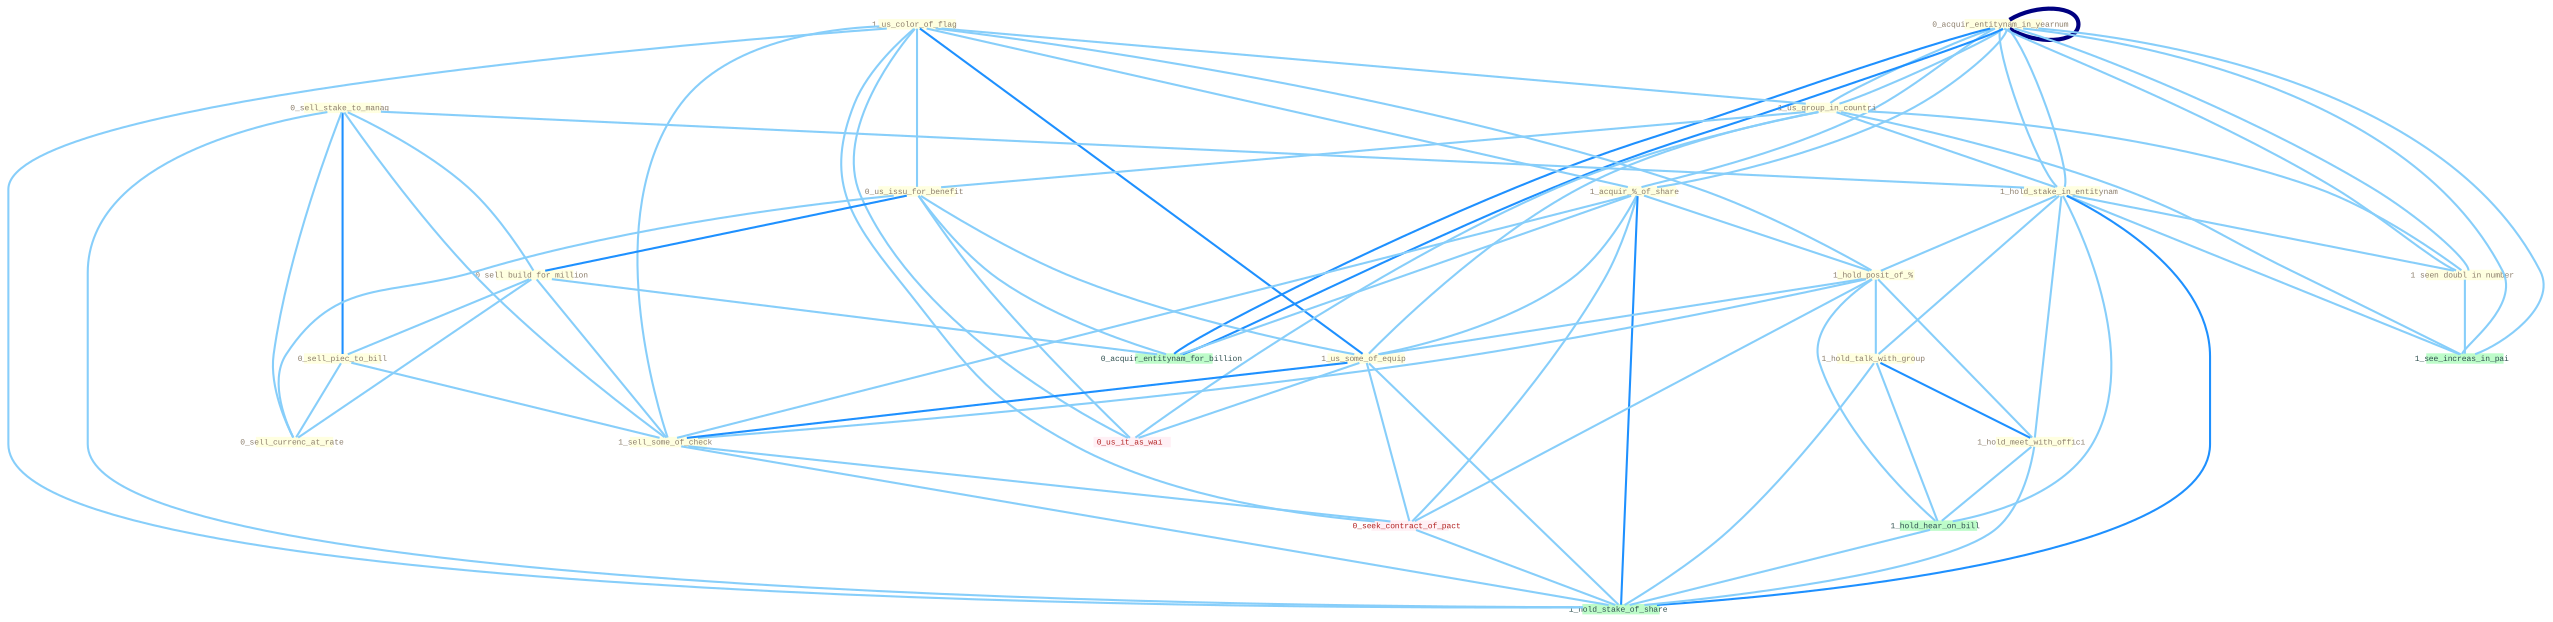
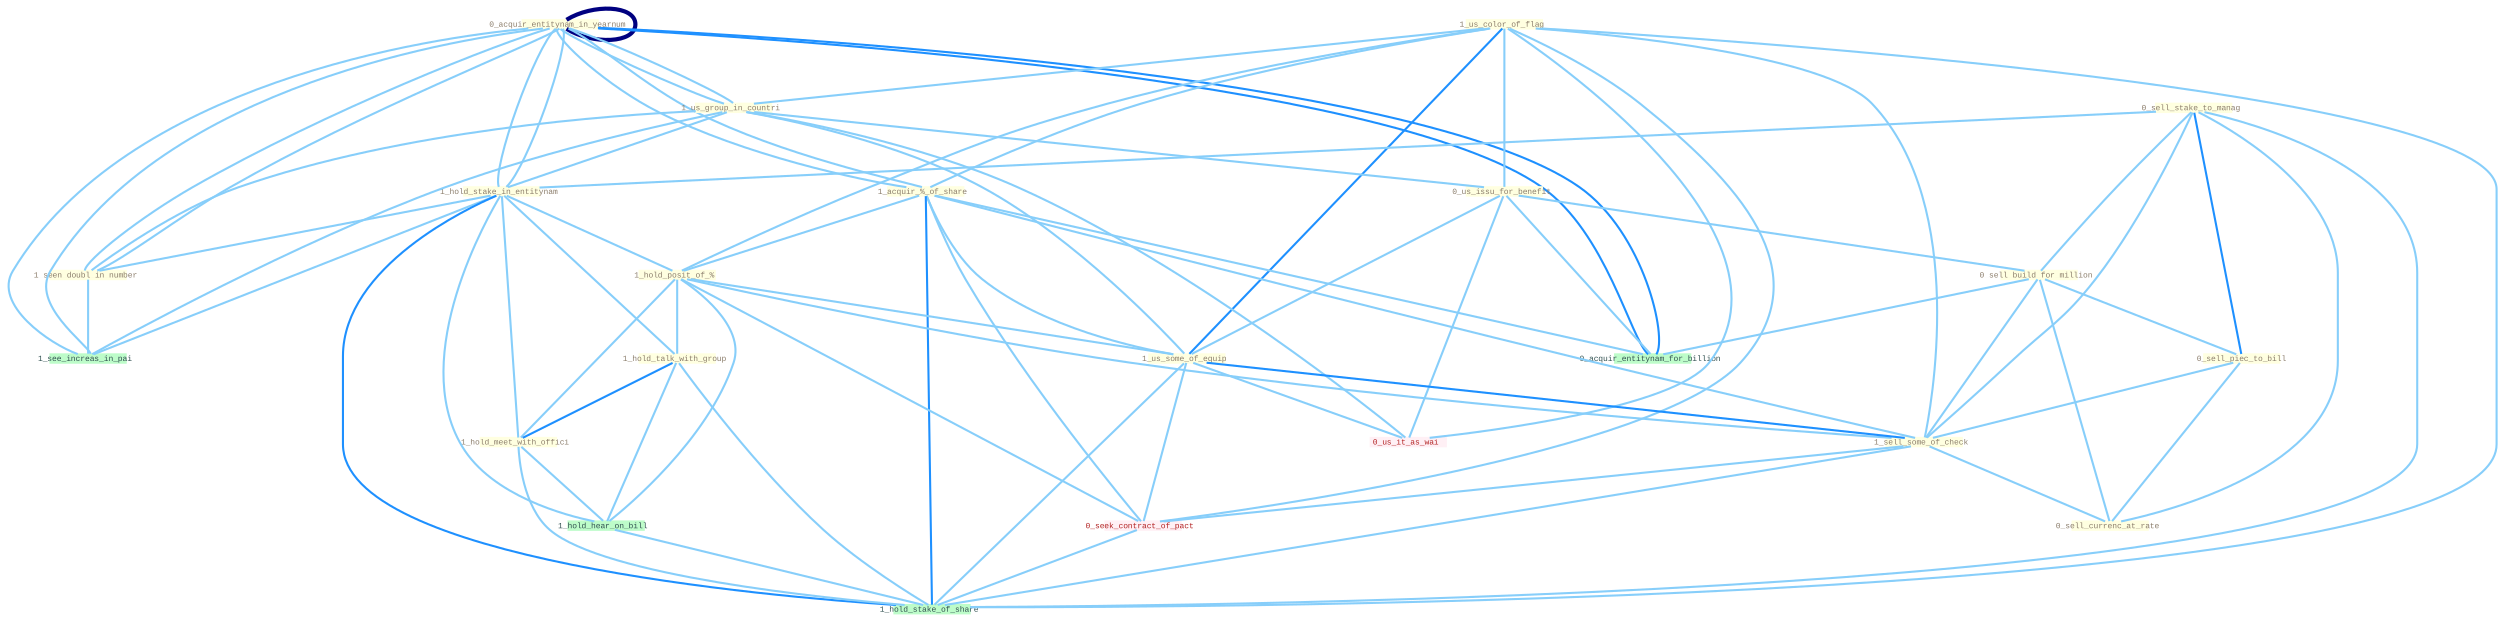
edge "0_us_issu_for_benefit" -- "0_sell_build_for_million": color #1e90ff -> #87cefa
edge "0_us_issu_for_benefit" -- "0_sell_currenc_at_rate": now "1_sell_some_of_check" -- "0_sell_currenc_at_rate"
